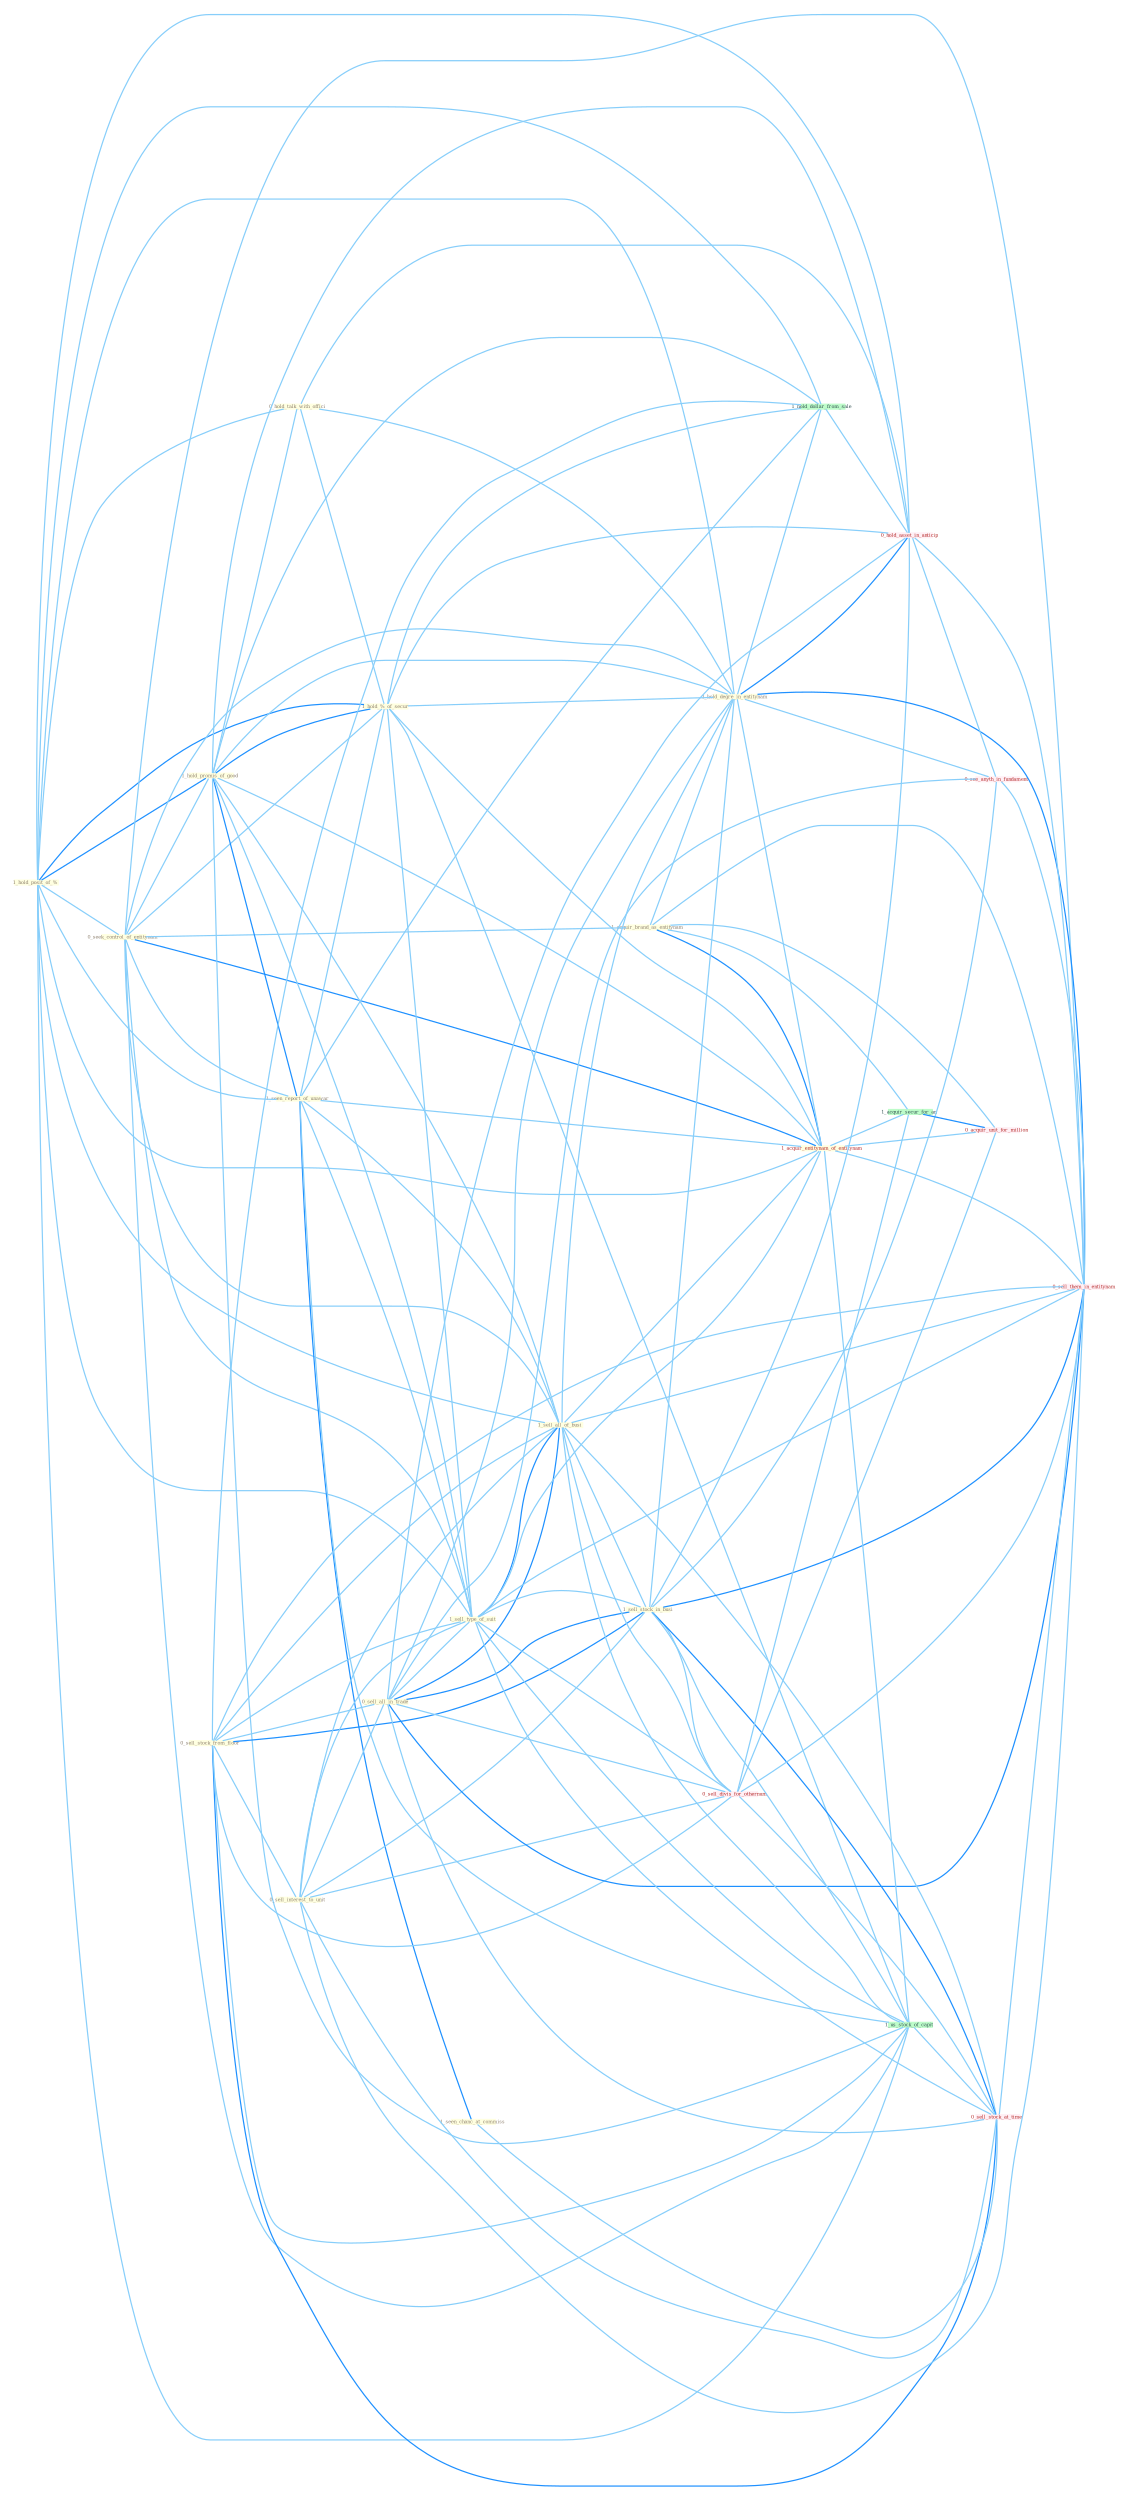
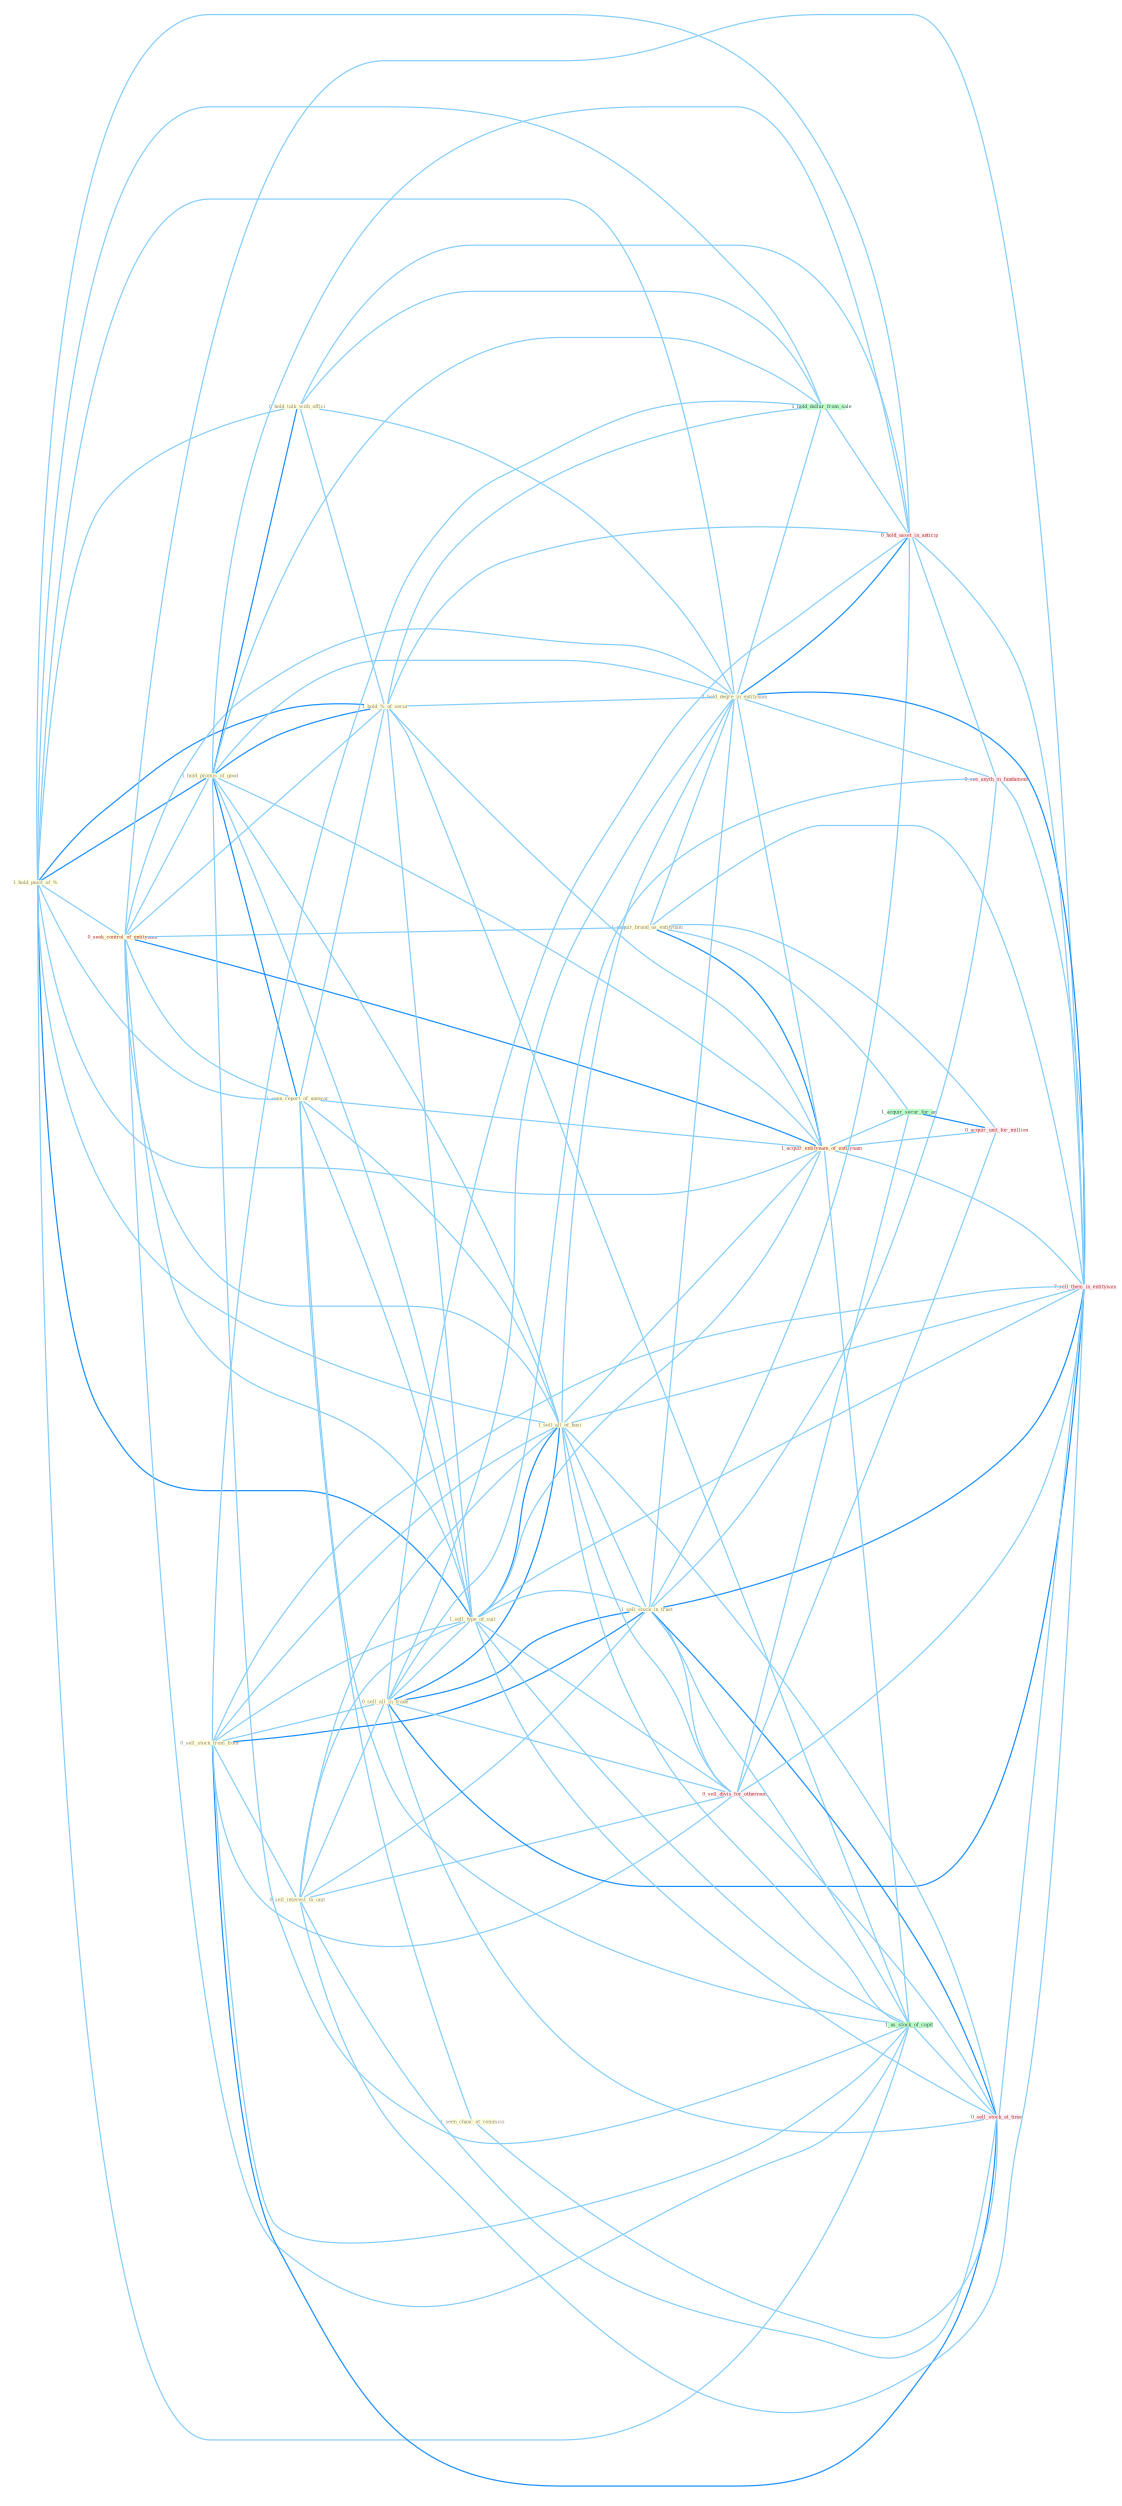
edge "0_hold_talk_with_offici" -- "1_hold_promis_of_good": color #87cefa -> #1e90ff
edge "1_hold_dollar_from_sale" -- "1_seen_report_of_unawar": now "1_hold_dollar_from_sale" -- "0_hold_talk_with_offici"
node "0_seek_control_of_entitynam": fontcolor #8b7d6b -> #b22222
node "0_sell_them_in_entitynam": label "0_sell_them_in_entitynam" -> "7_sell_them_in_entitynam"
edge "1_hold_posit_of_%" -- "1_sell_type_of_suit": color #87cefa -> #1e90ff
node "1_sell_stock_in_busi": label "1_sell_stock_in_busi" -> "1_sell_stock_in_trust"
edge "1_seen_report_of_unawar" -- "1_seen_chanc_at_commiss": color #1e90ff -> #87cefa
